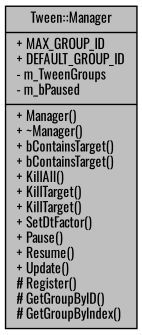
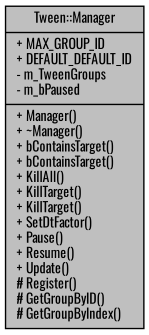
node "Tween::Manager": text "+ DEFAULT_GROUP_ID" -> "+ DEFAULT_DEFAULT_ID"
